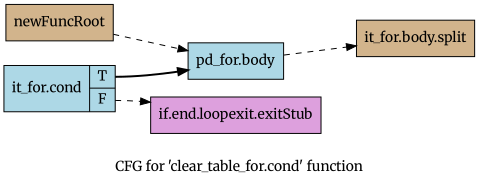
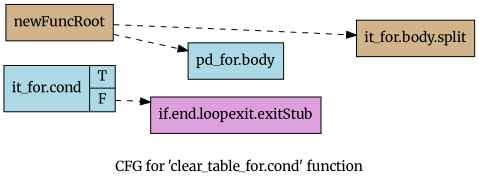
edge "pd_for.body" -> "it_for.body.split": now "newFuncRoot" -> "it_for.body.split"
edge "it_for.cond" -> "pd_for.body": removed
